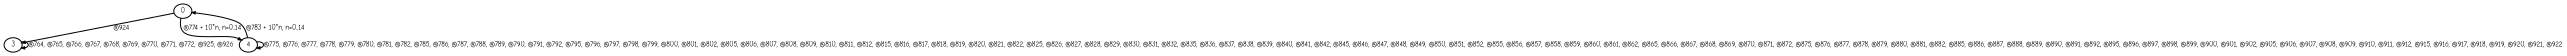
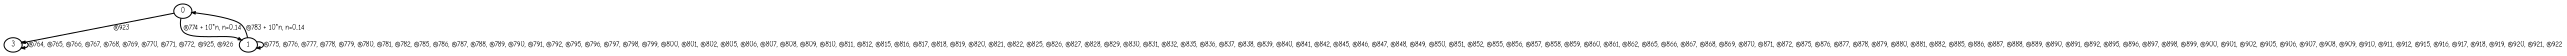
edge "0" -> "3": label "@924" -> "@923"
node "4": label "4" -> "1"
